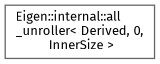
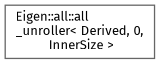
node "Eigen::internal::all _unroller< Derived, 0, InnerSize >": label "Eigen::internal::all _unroller< Derived, 0, InnerSize >" -> "Eigen::all::all _unroller< Derived, 0, InnerSize >"
